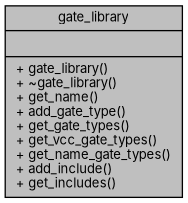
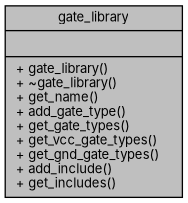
node "gate_library": text "+ get_name_gate_types()" -> "+ get_gnd_gate_types()"
